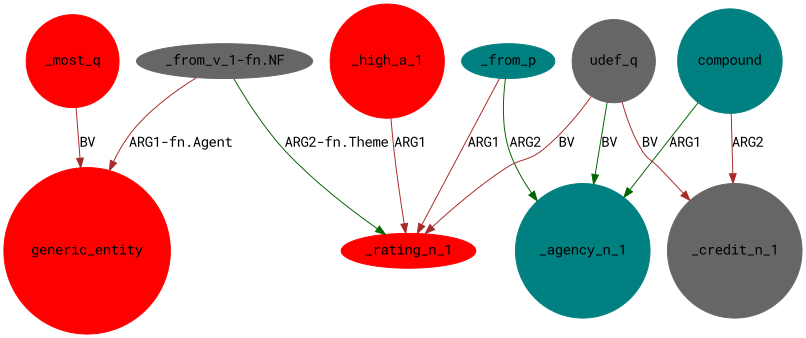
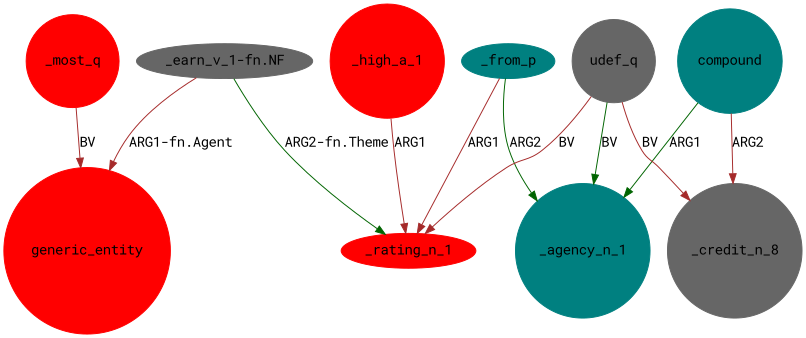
node "_from_v_1-fn.NF": label "_from_v_1-fn.NF" -> "_earn_v_1-fn.NF"
node "_credit_n_1": label "_credit_n_1" -> "_credit_n_8"
